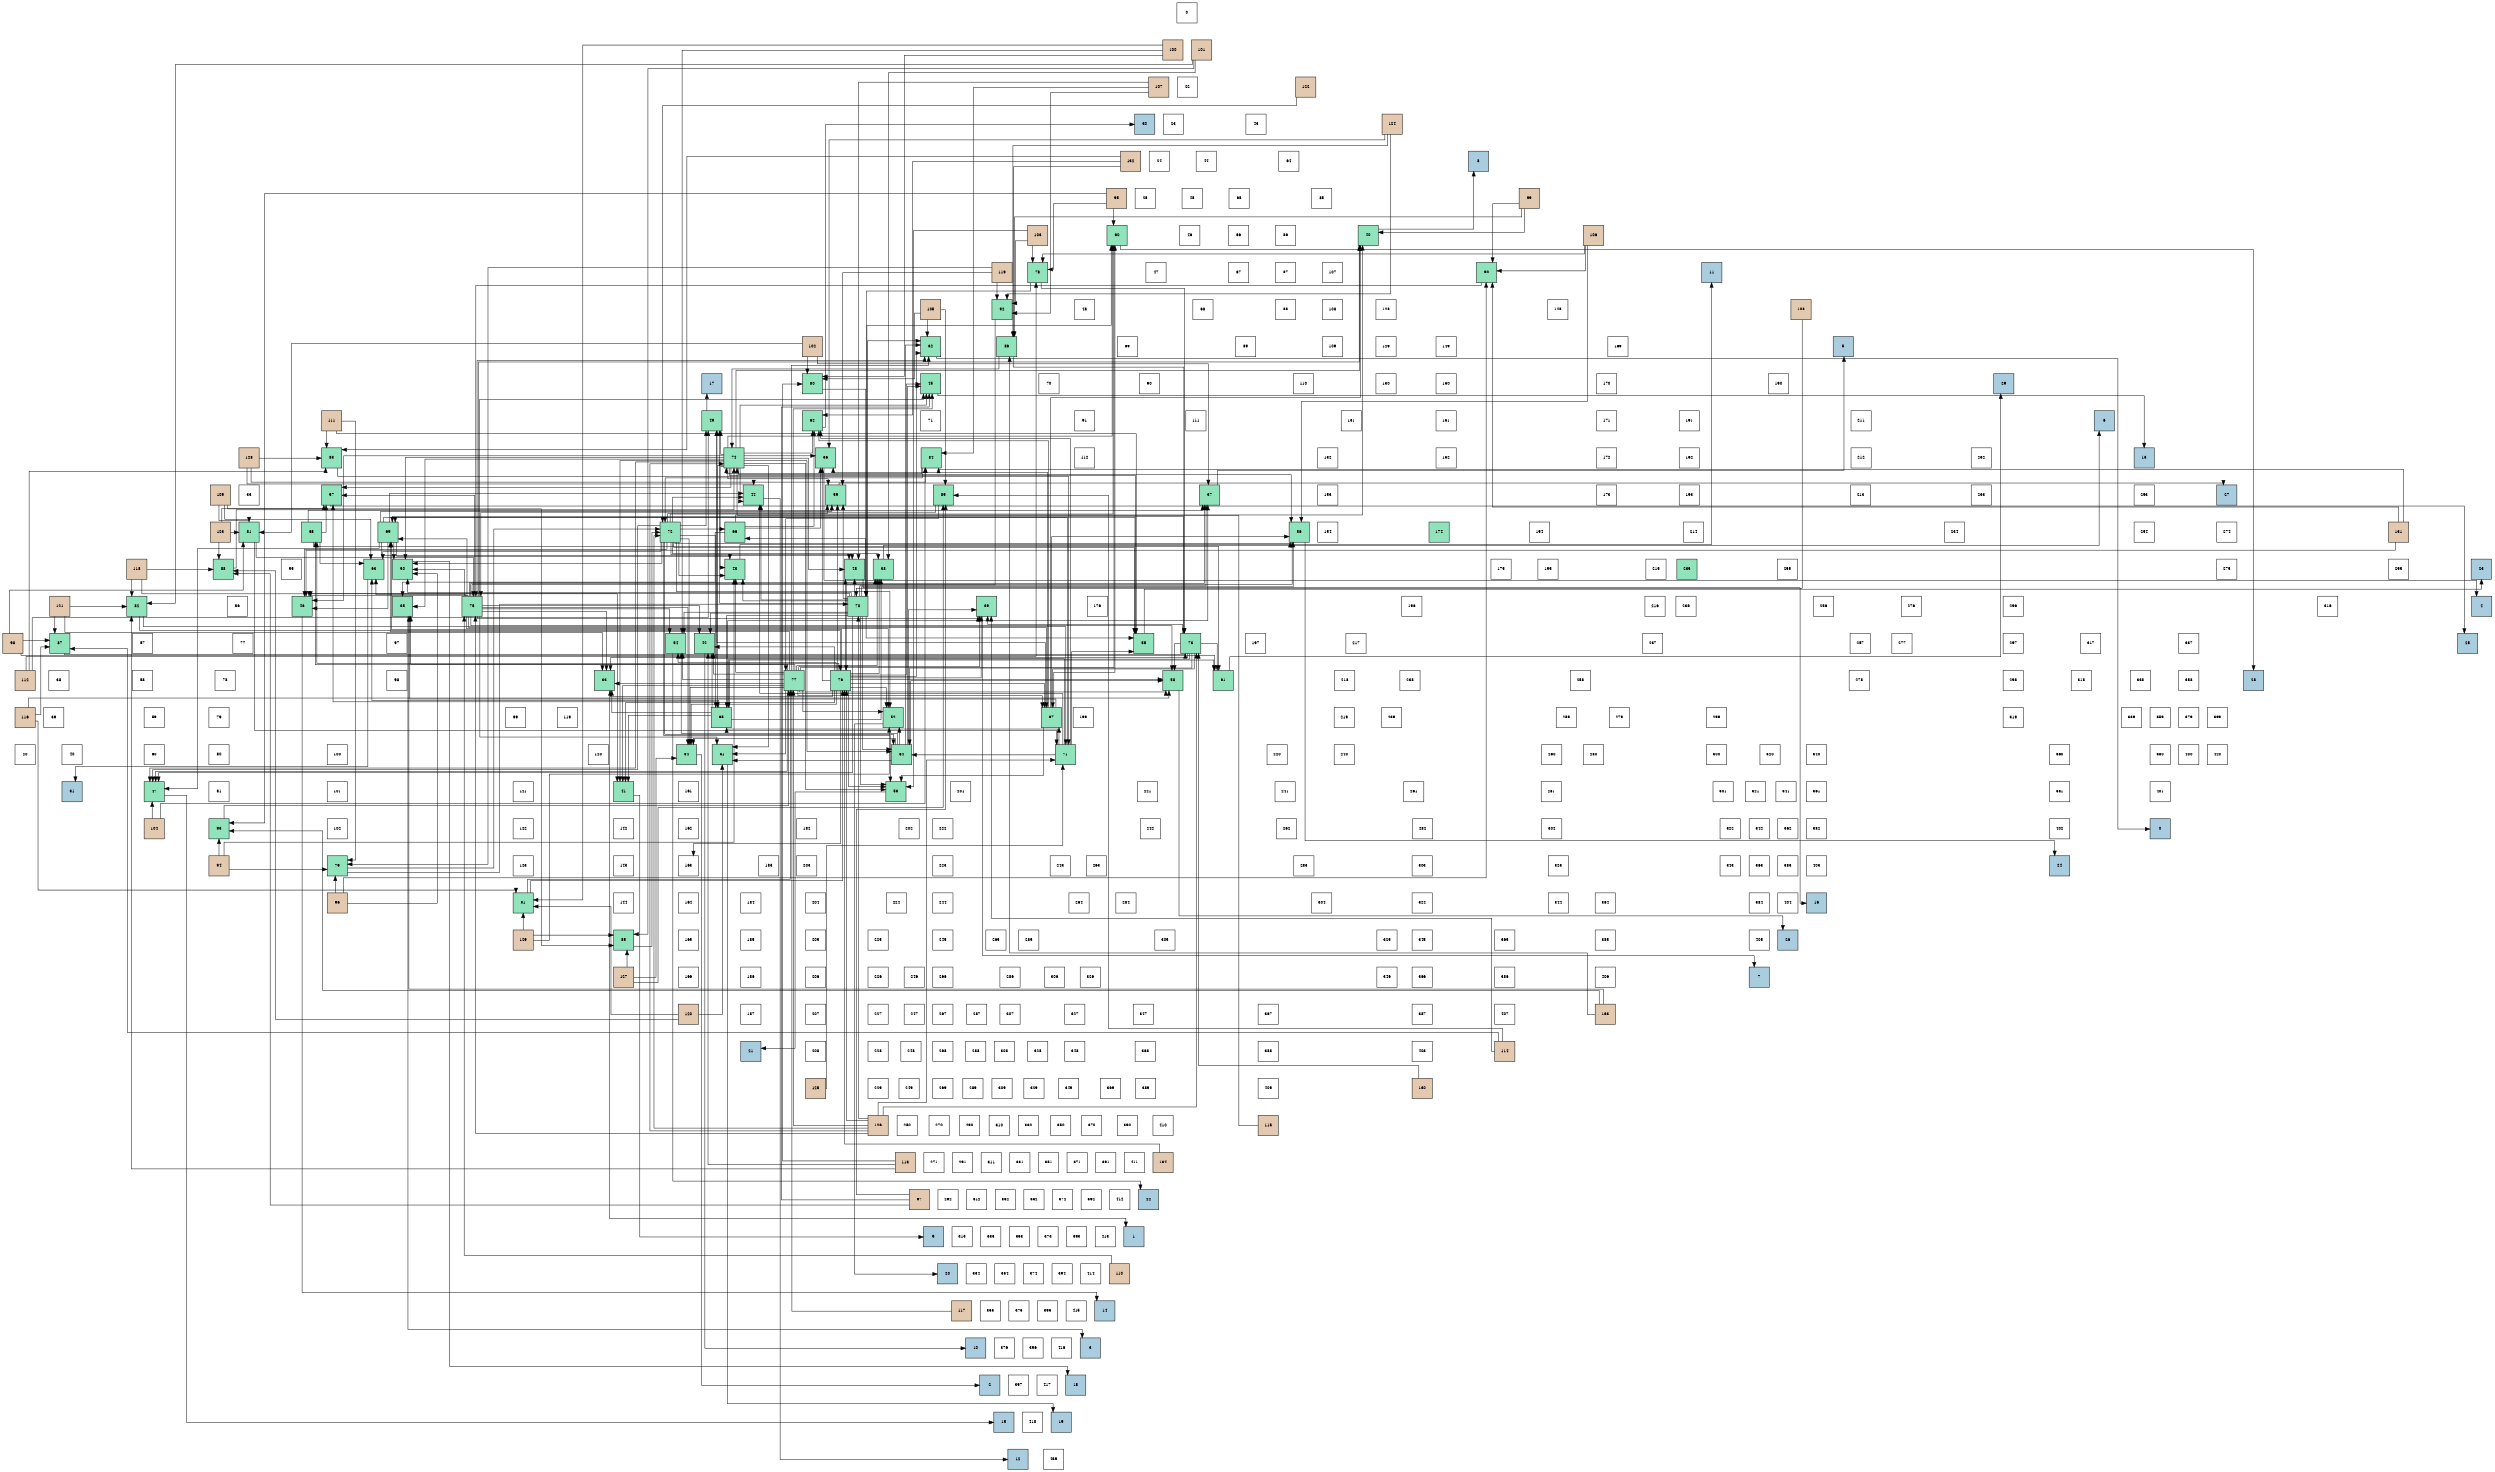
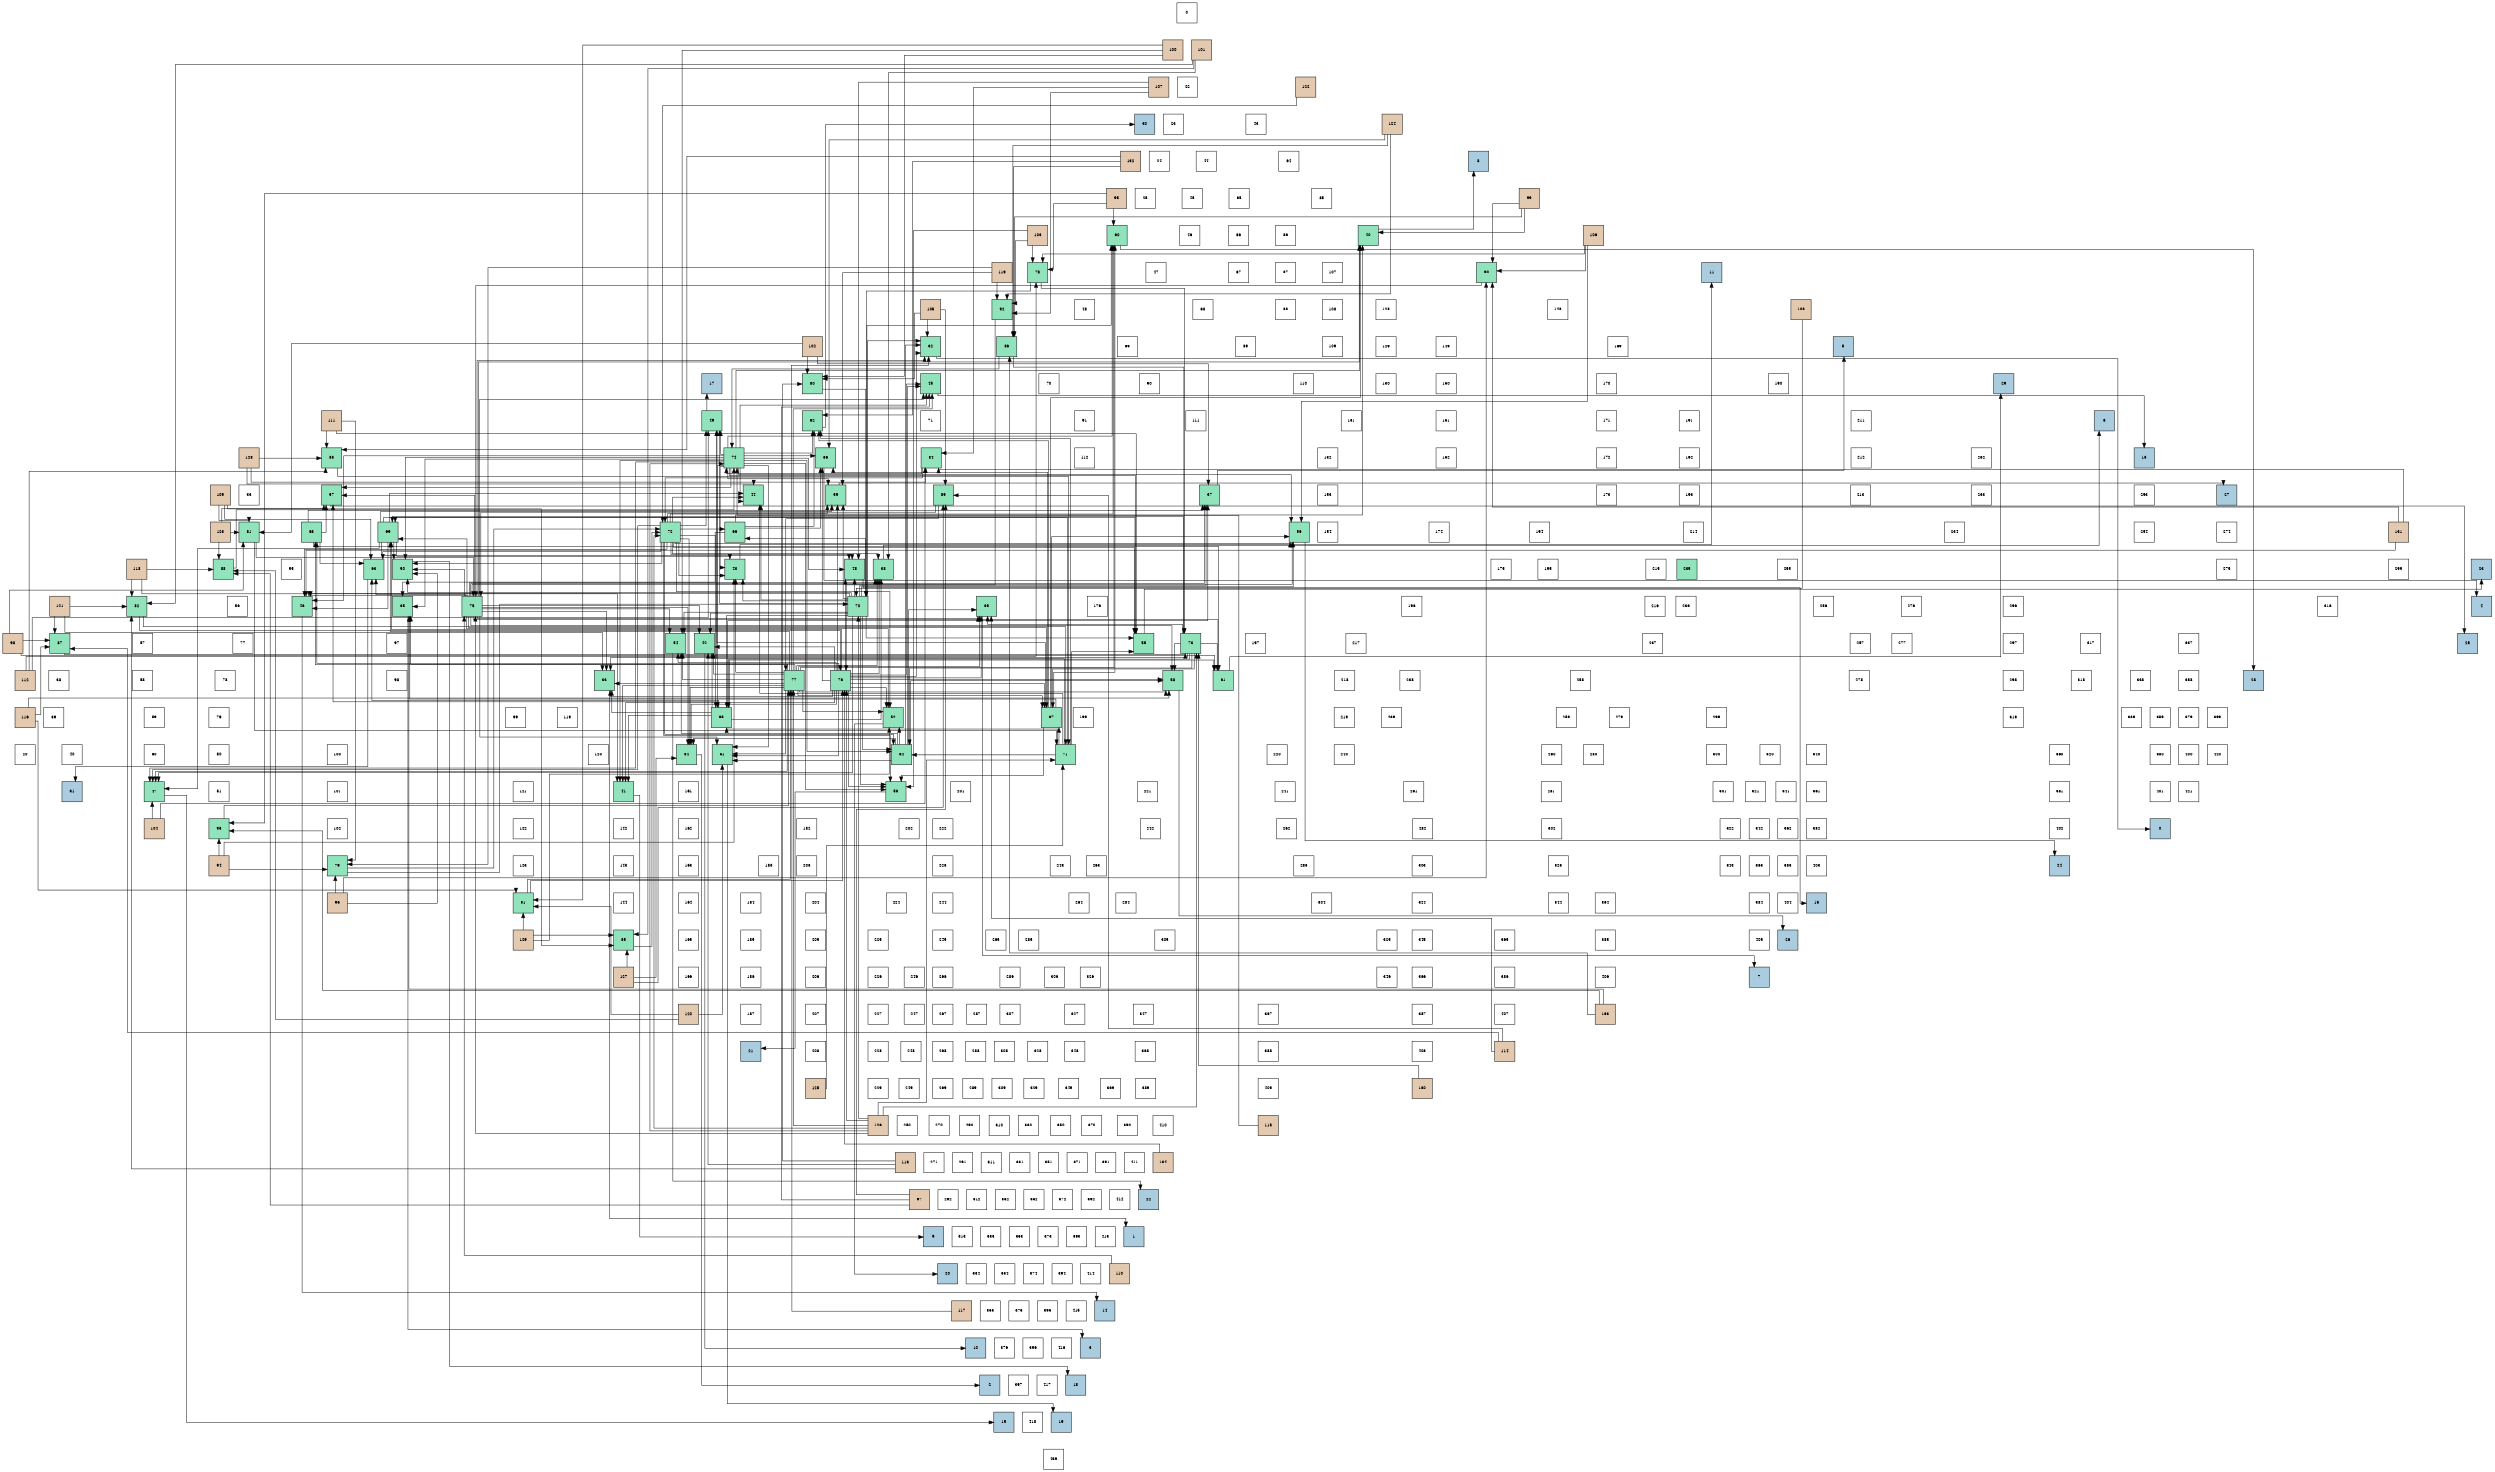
node "174": fillcolor #91e3bb -> #ffffff
edge "75" -> "61": added
node "421": added
edge "76" -> "163": now "76" -> "51"
node "12": removed
